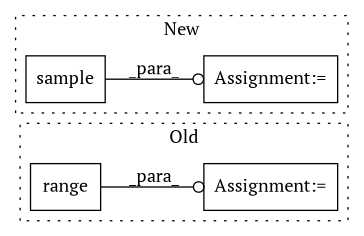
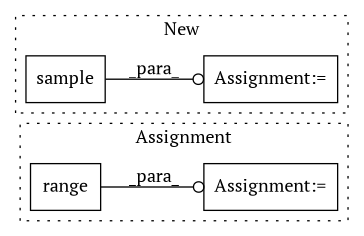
cluster "Old": label "Old" -> "Assignment"
